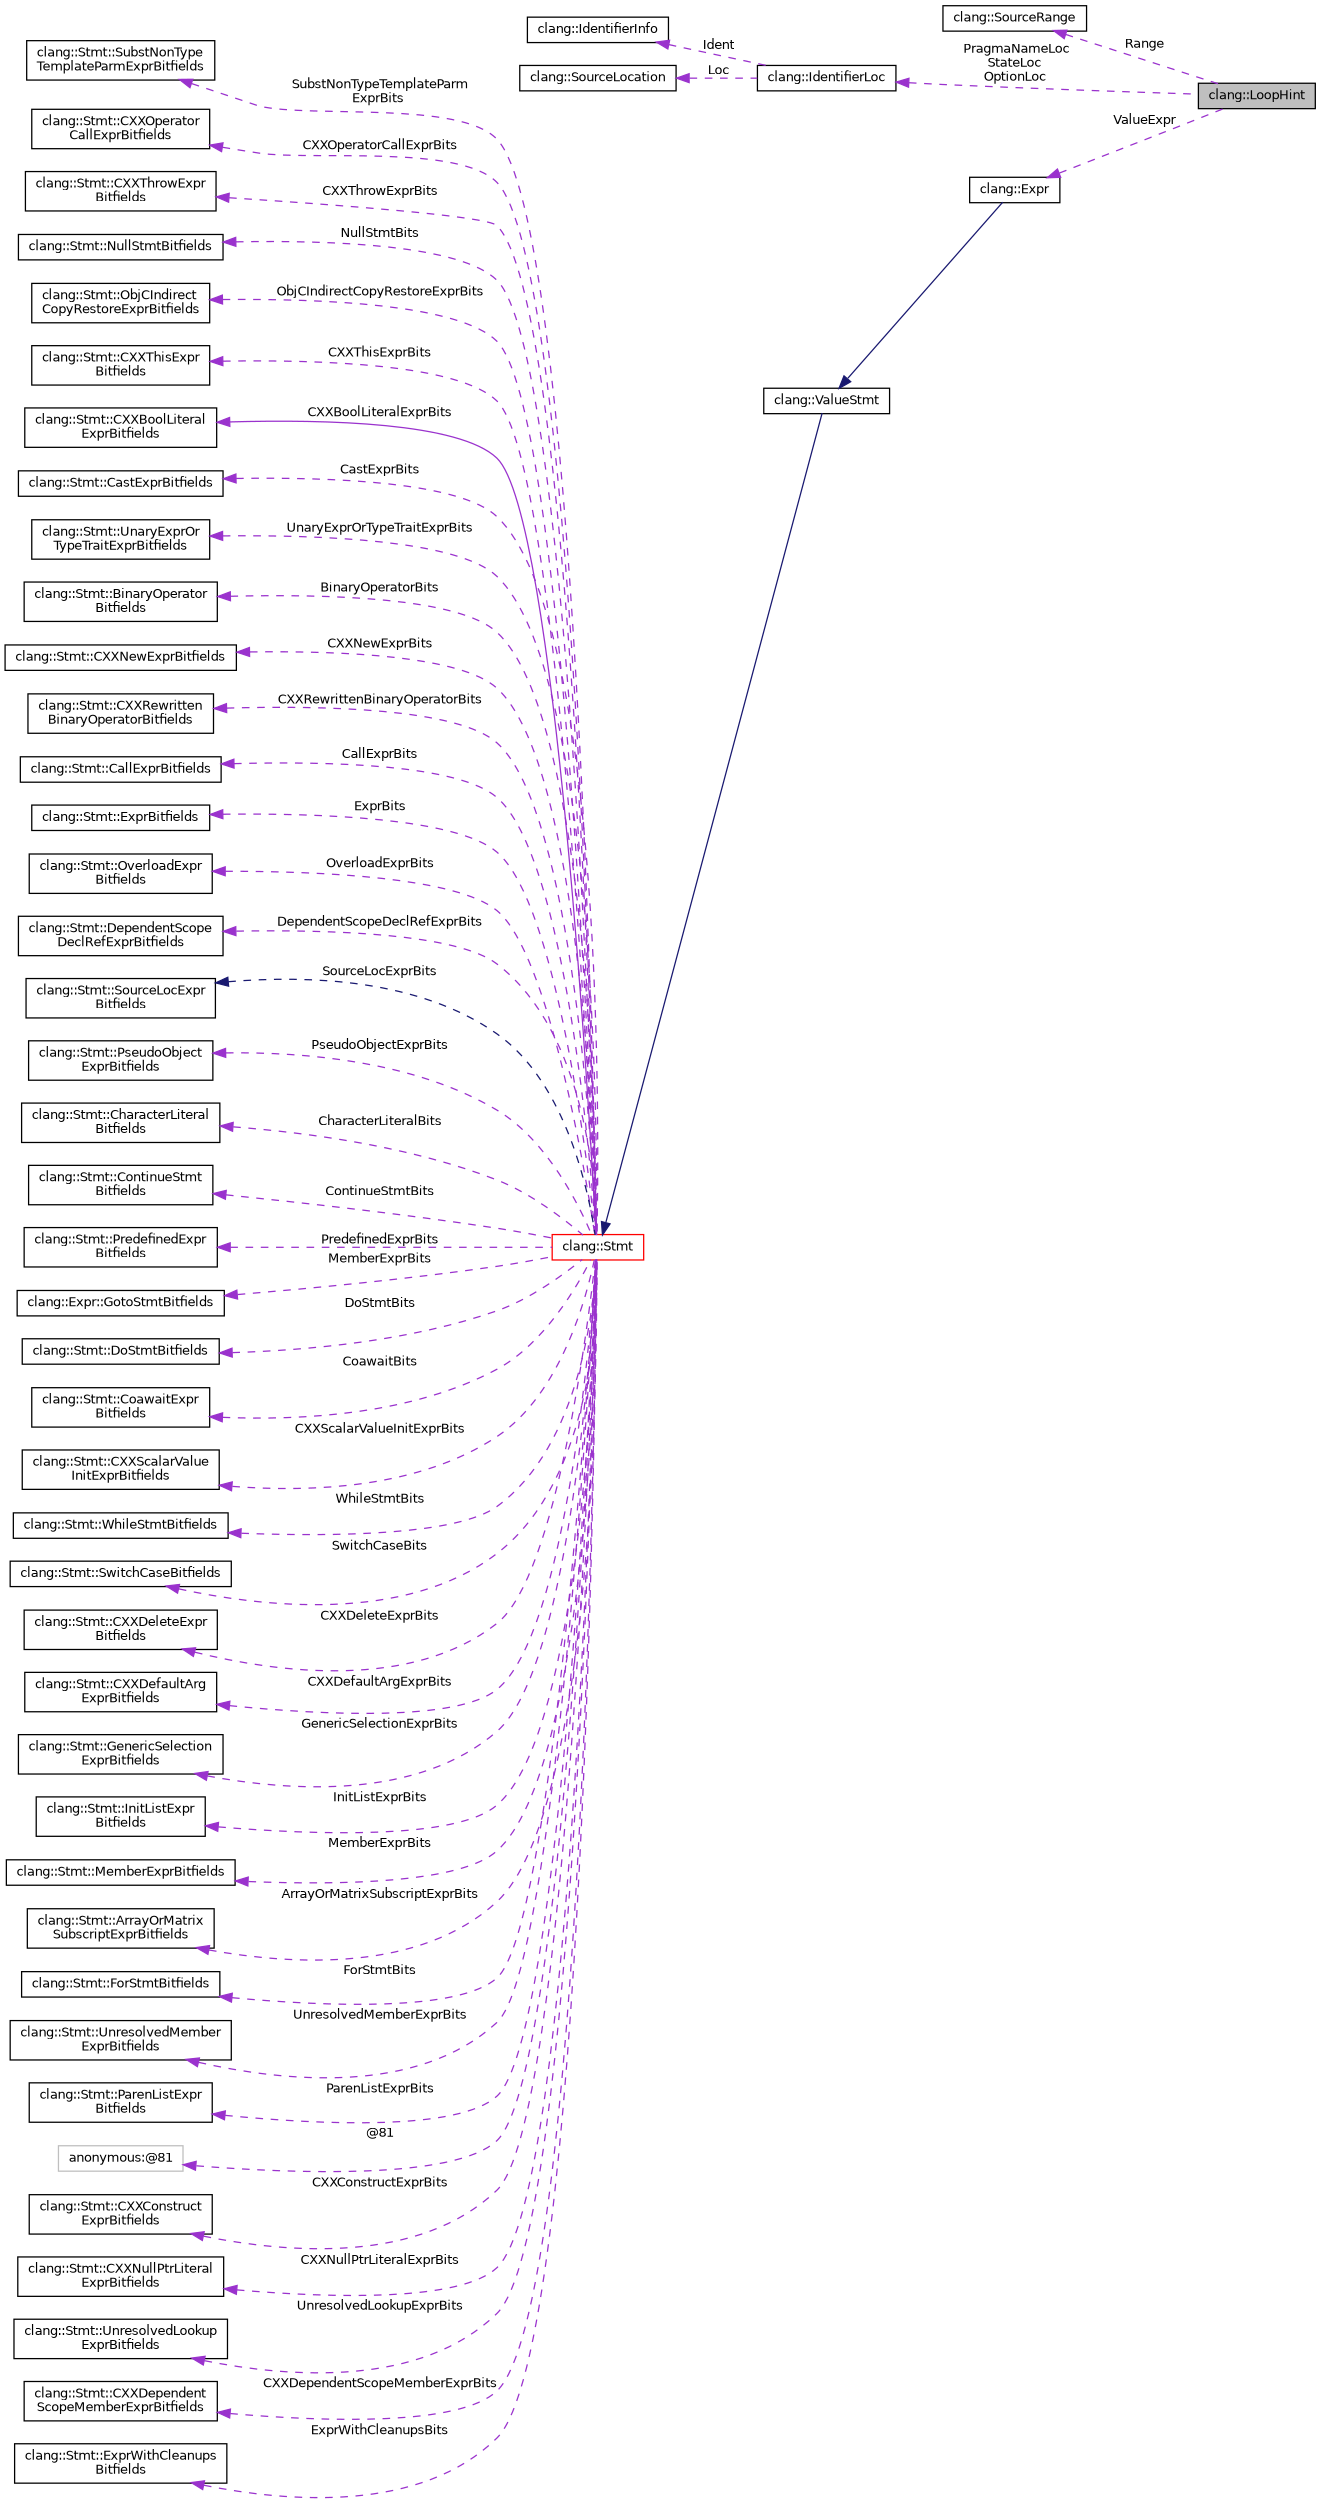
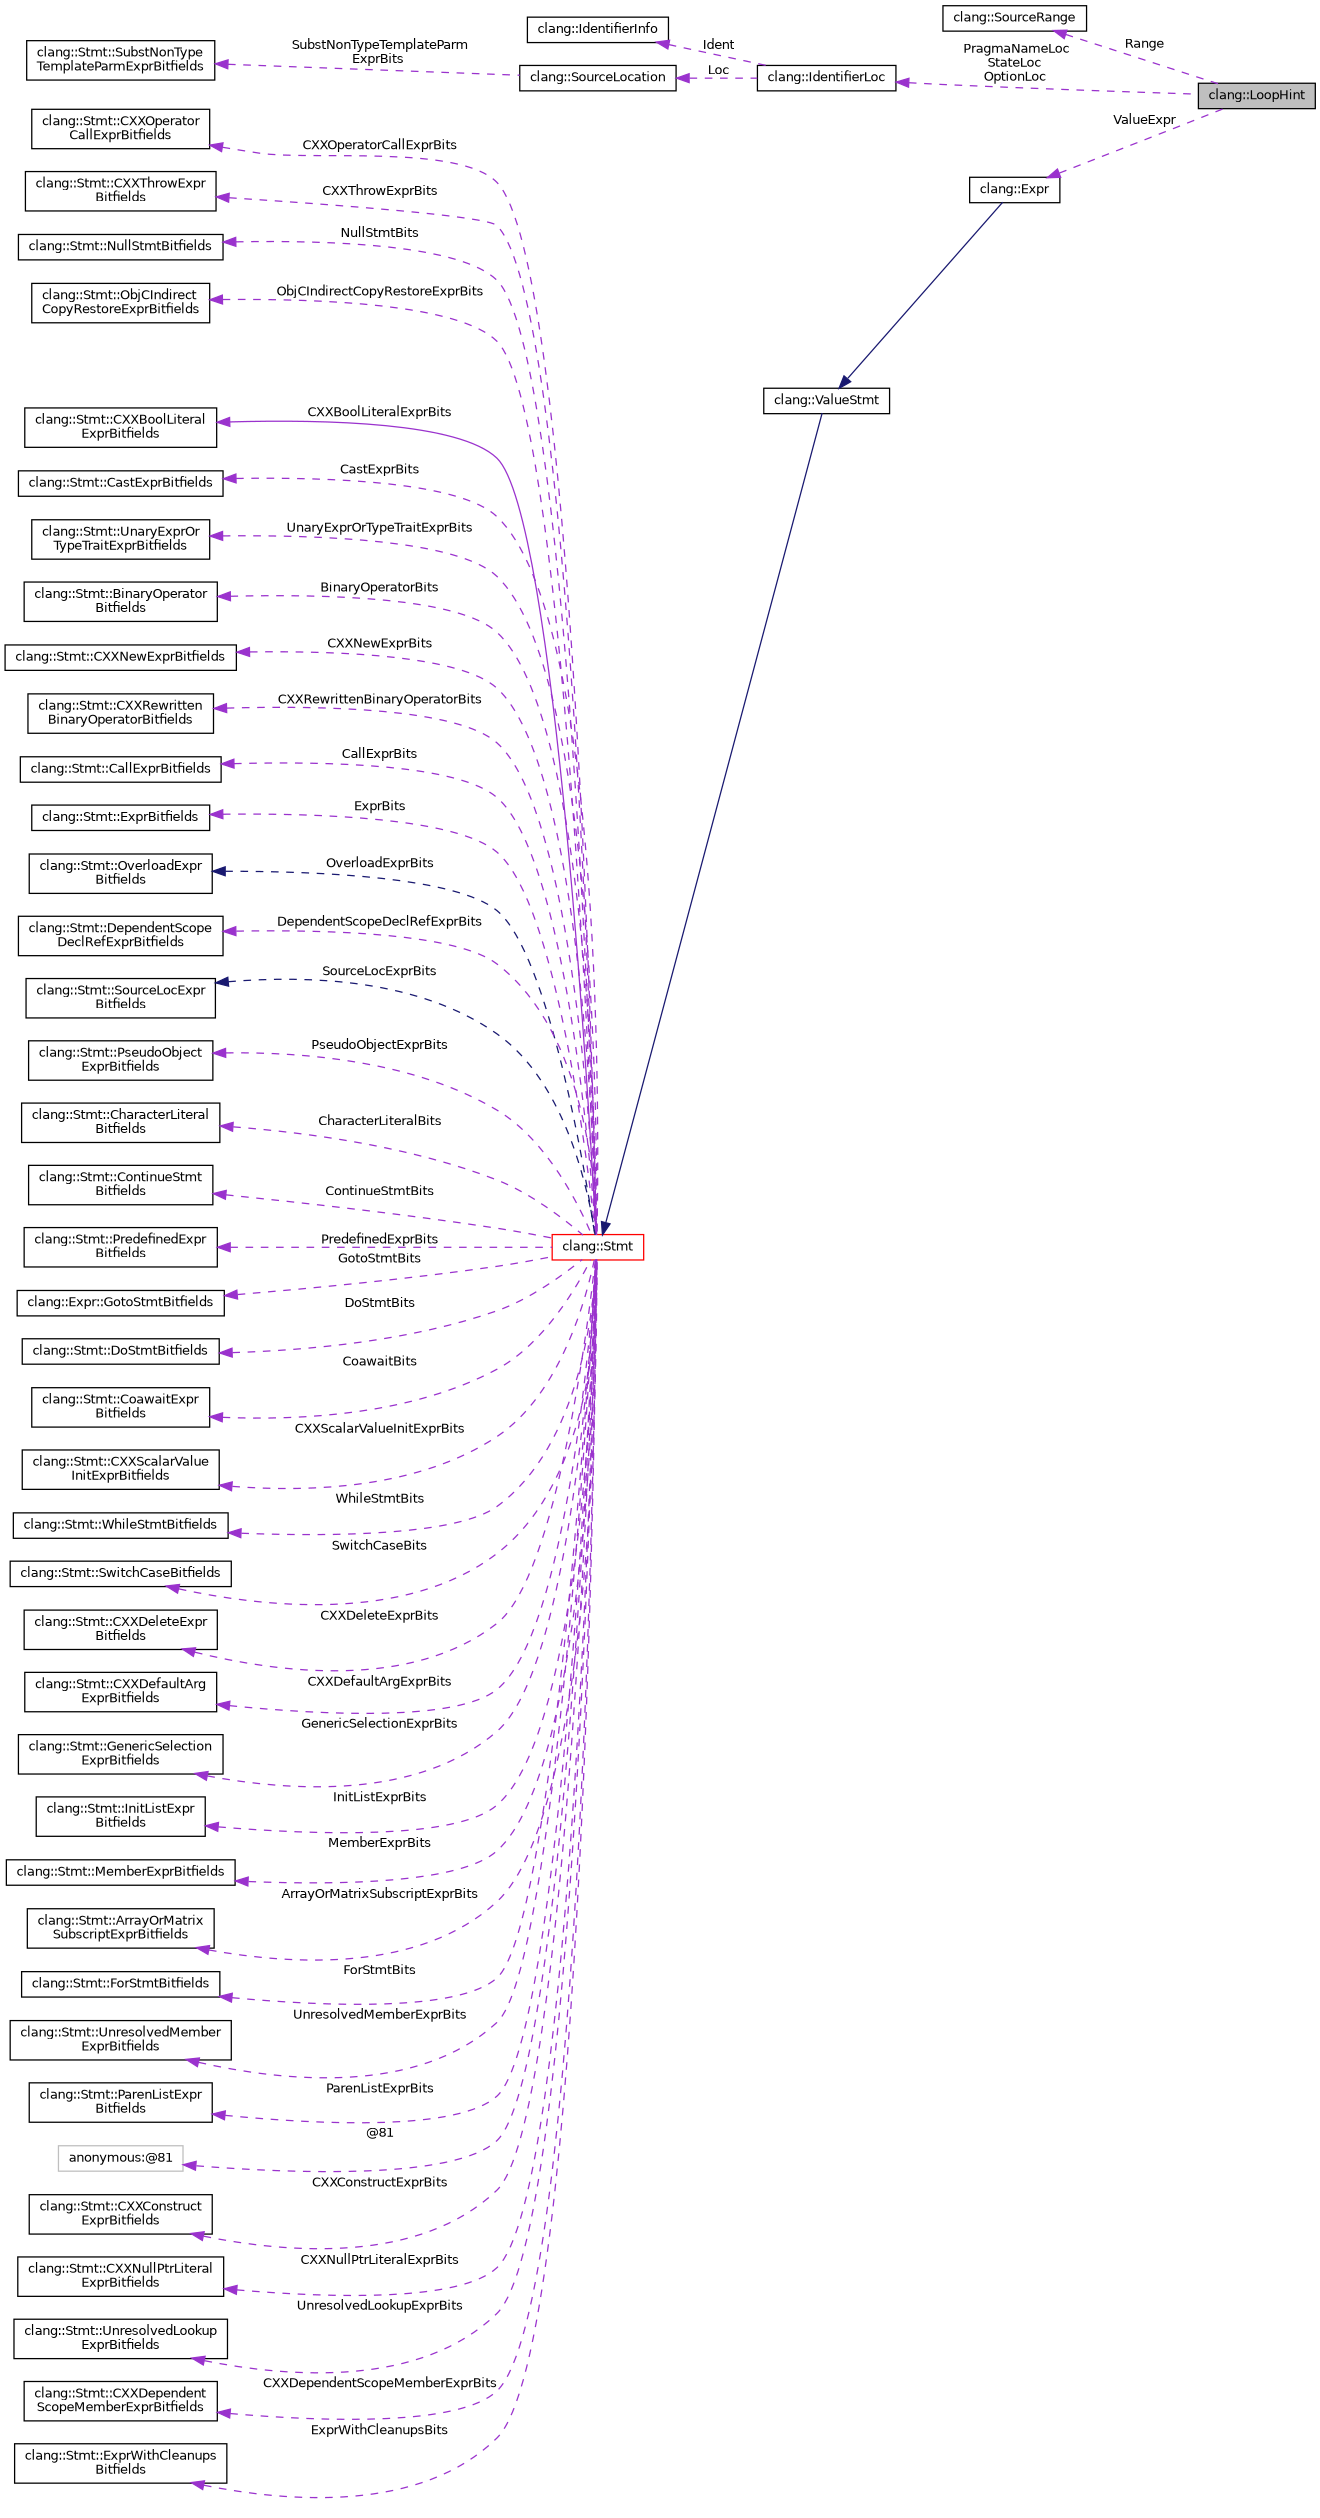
edge "clang::Stmt" -> "clang::Stmt::SubstNonType TemplateParmExprBitfields": now "clang::SourceLocation" -> "clang::Stmt::SubstNonType TemplateParmExprBitfields"
node "clang::Stmt::CXXThisExpr Bitfields": removed
edge "clang::Stmt" -> "clang::Stmt::OverloadExpr Bitfields": color darkorchid3 -> midnightblue
edge "clang::Stmt" -> "clang::Expr::GotoStmtBitfields": label " MemberExprBits" -> " GotoStmtBits"
